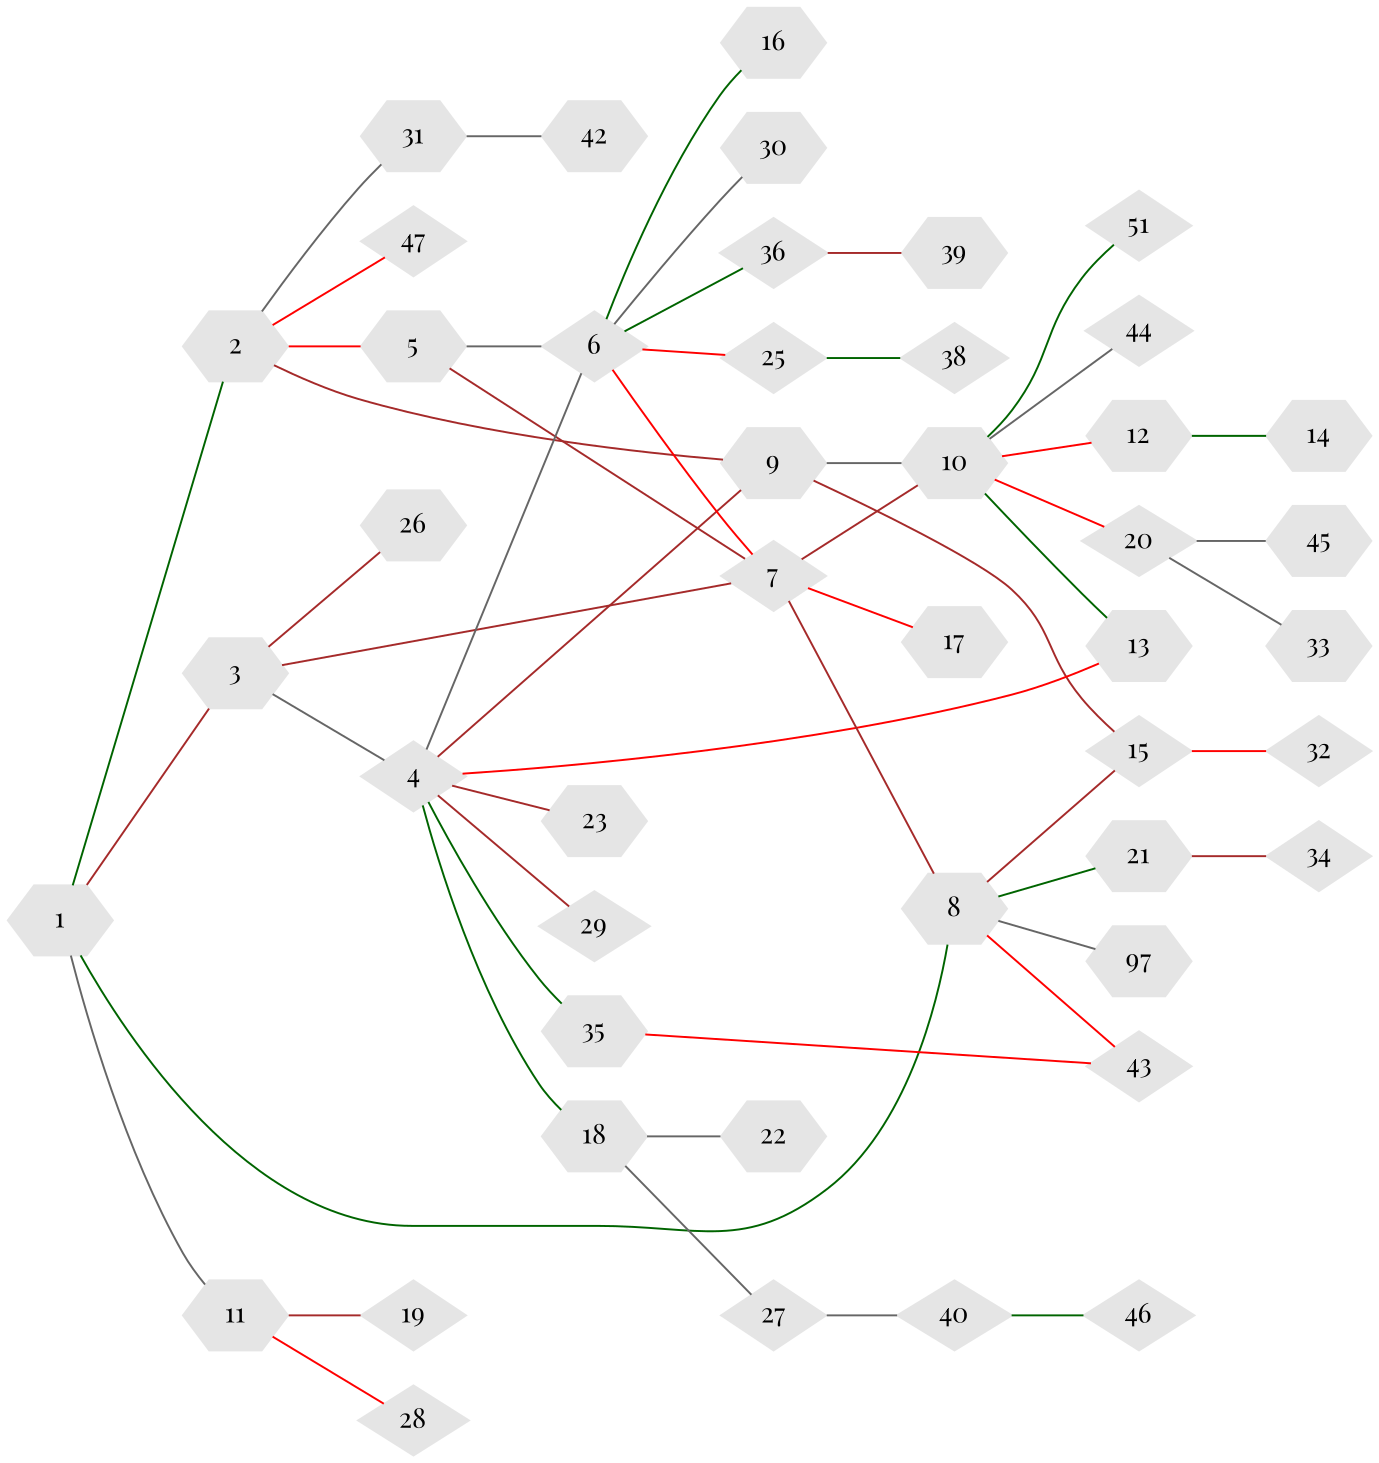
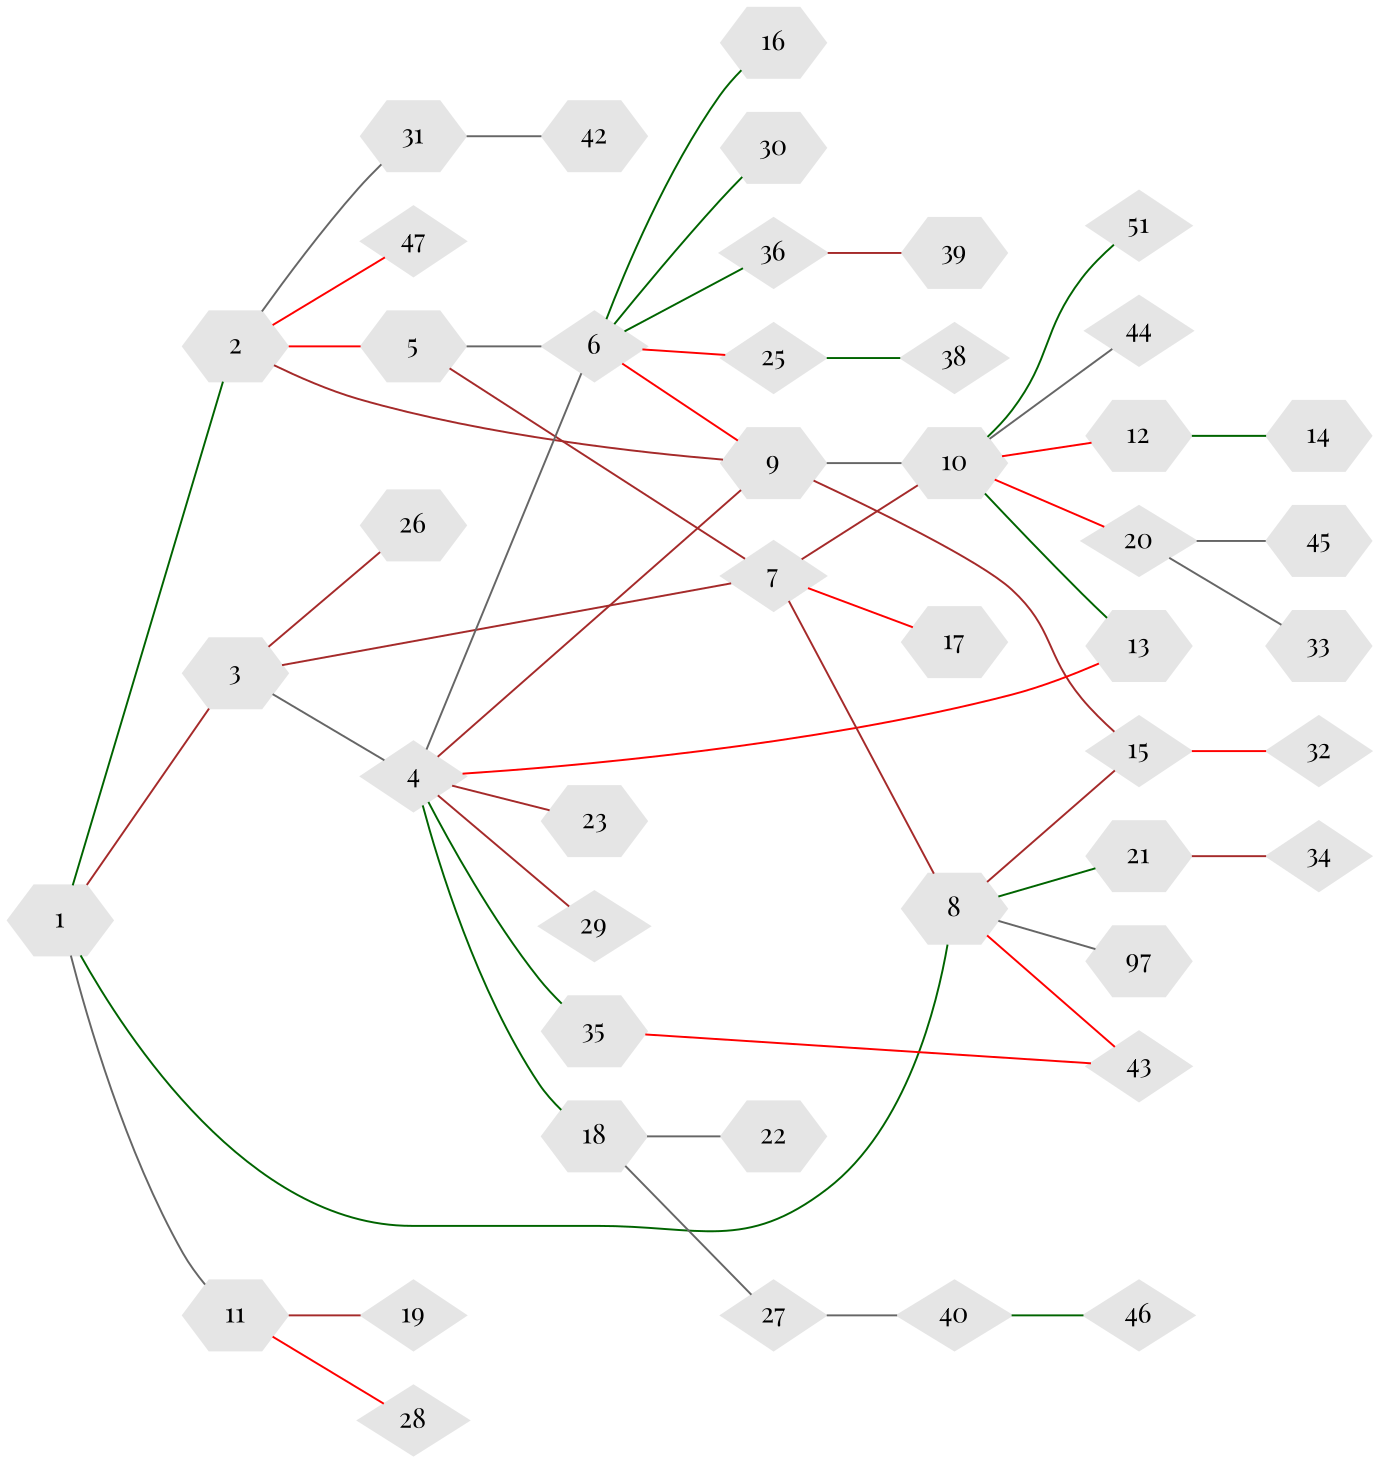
edge "30" -- "6": color gray40 -> darkgreen
edge "6" -- "7": now "6" -- "9"
